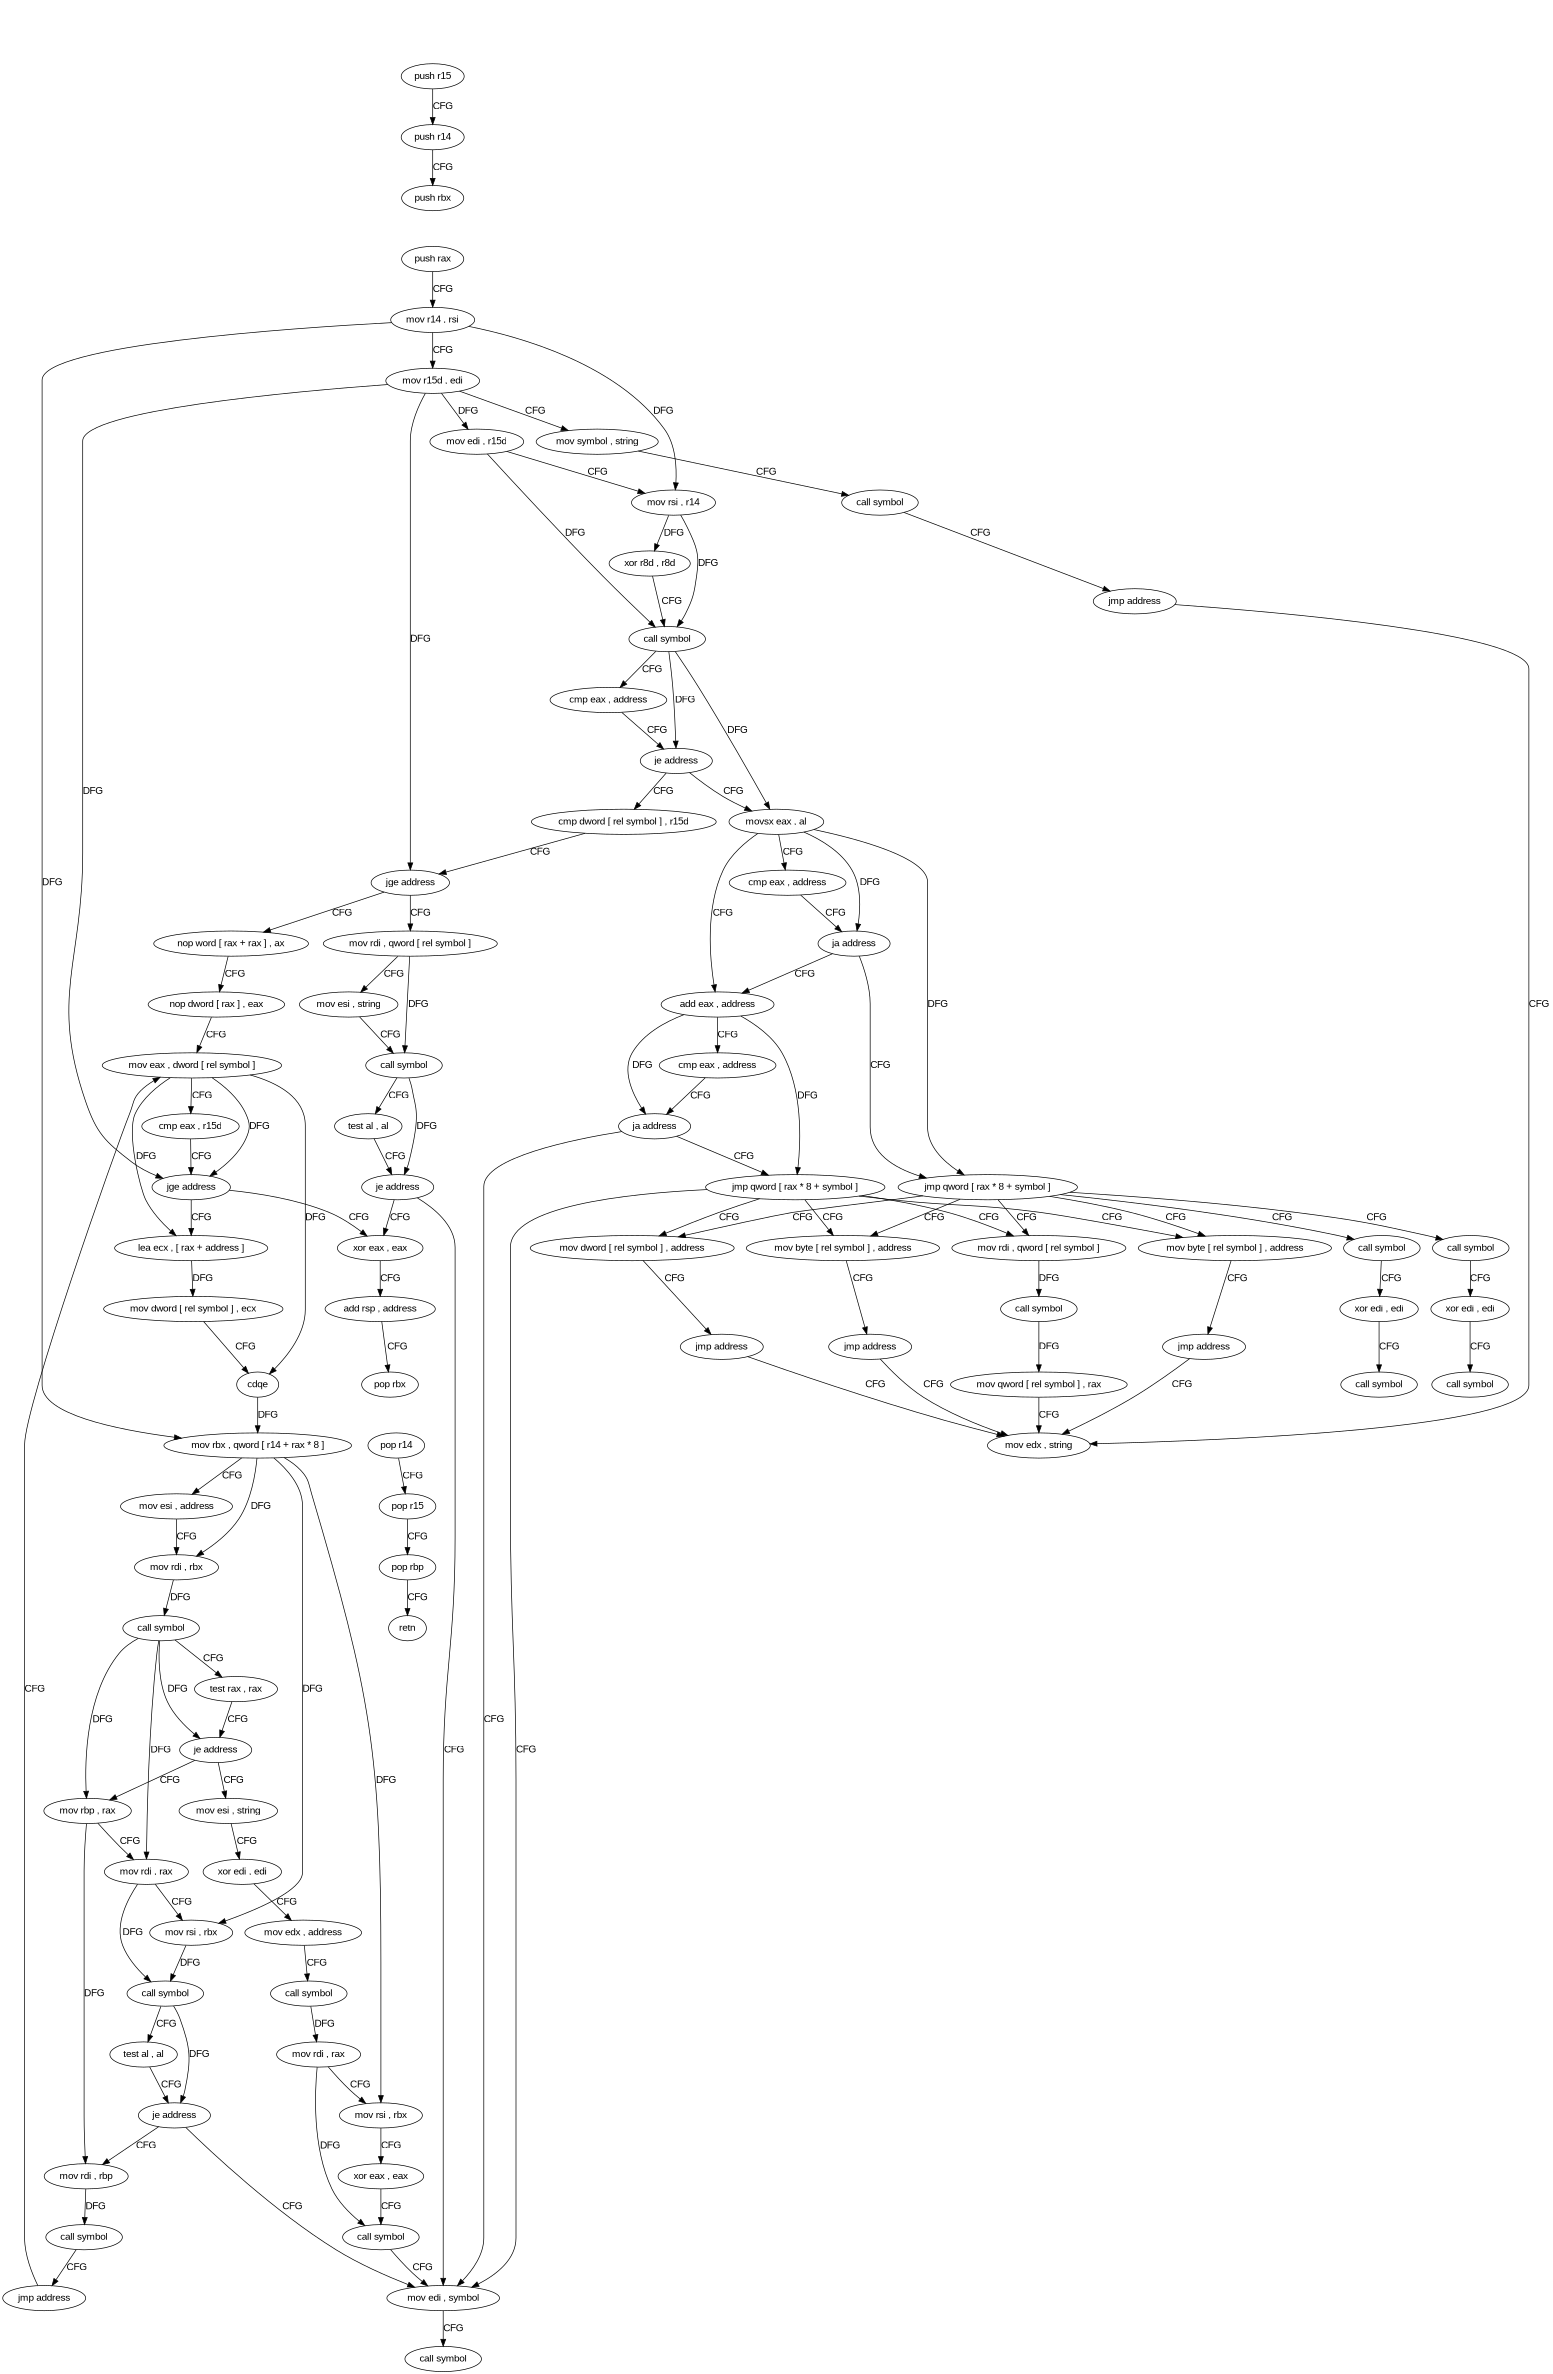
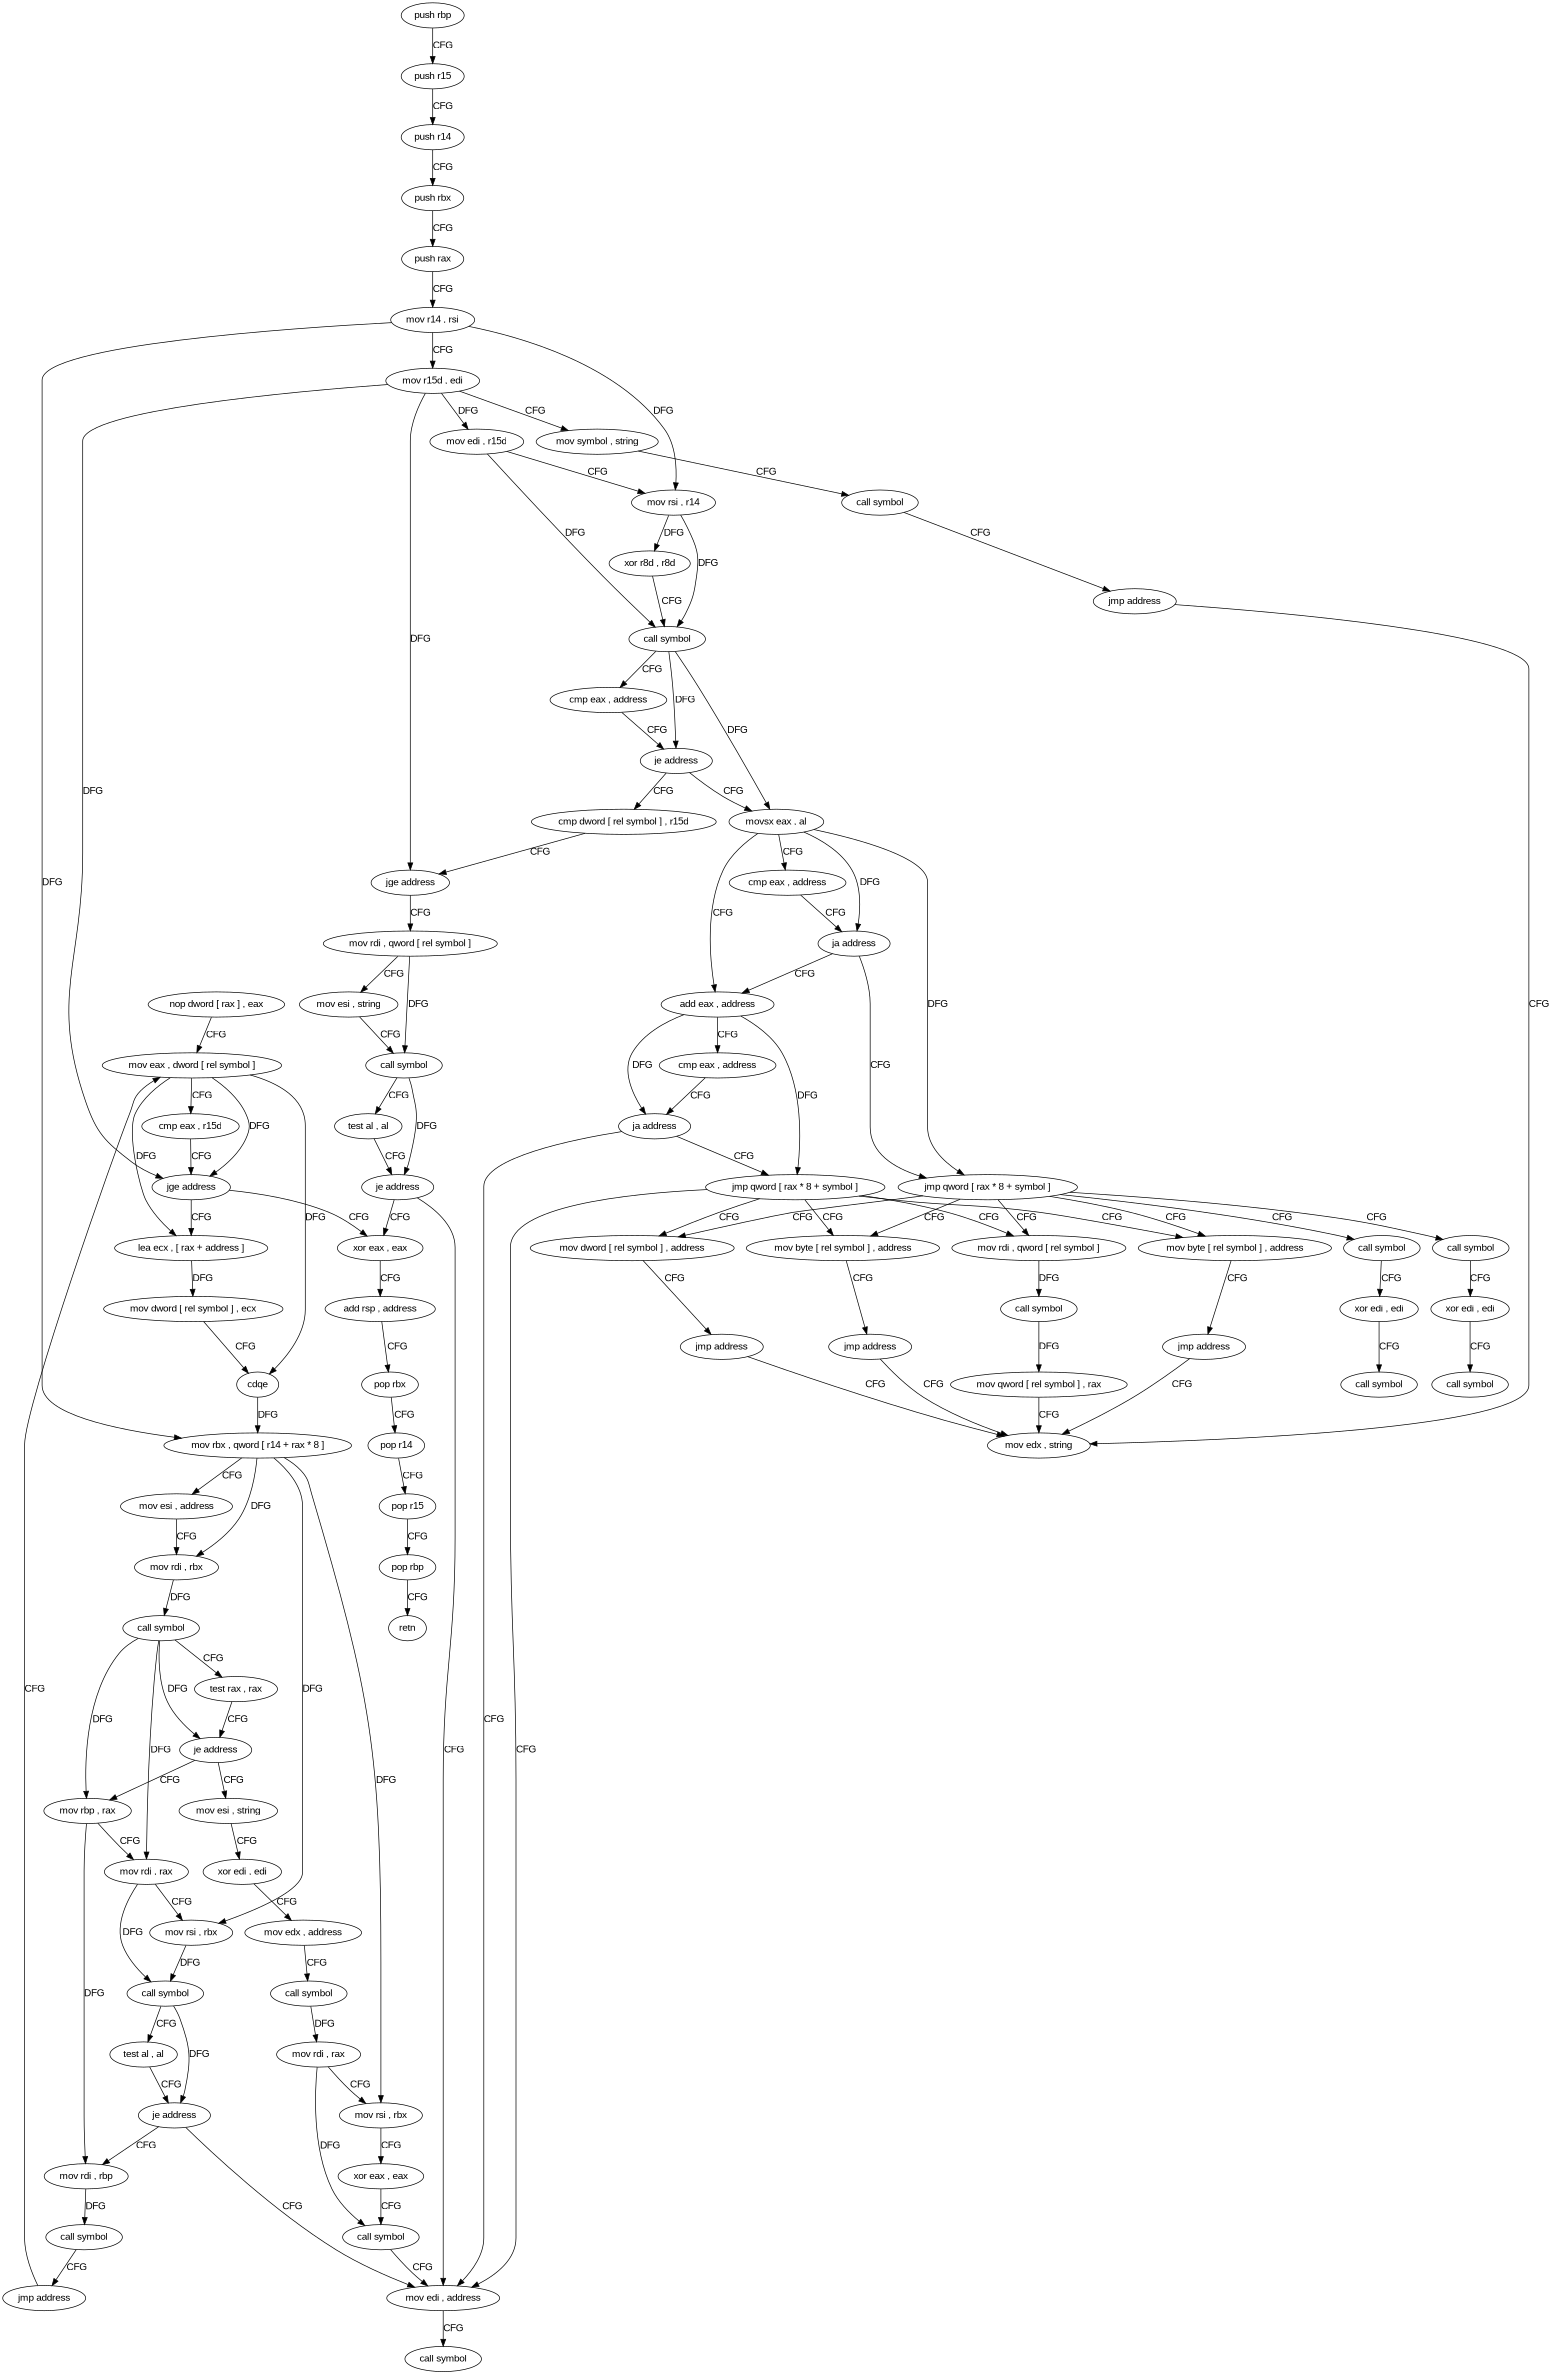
node "push rbp": added
edge "push rbx" -> "push rax": added, label "CFG"
node "nop word [ rax + rax ] , ax": removed
edge "pop rbx" -> "pop r14": added, label "CFG"
node "mov edi , symbol": label "mov edi , symbol" -> "mov edi , address"
